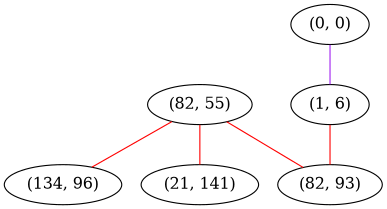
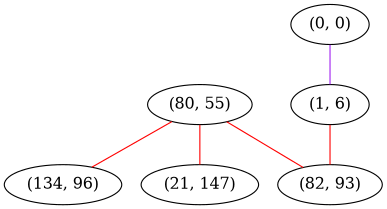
node "(82, 55)": label "(82, 55)" -> "(80, 55)"
node "(21, 141)": label "(21, 141)" -> "(21, 147)"
